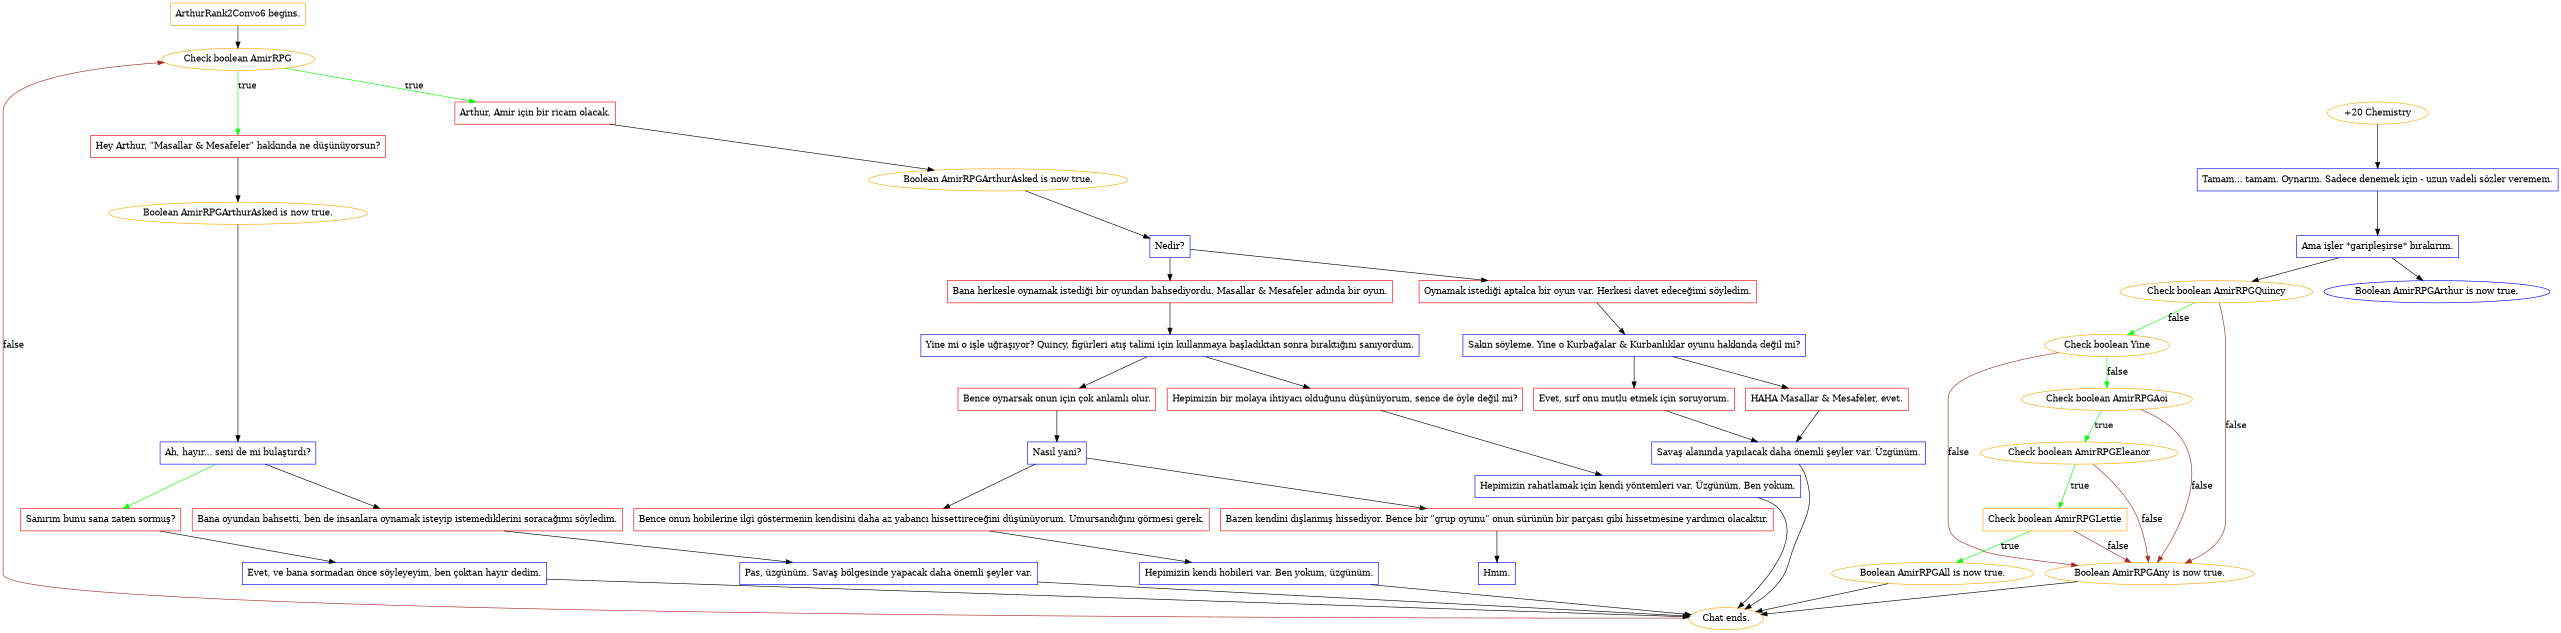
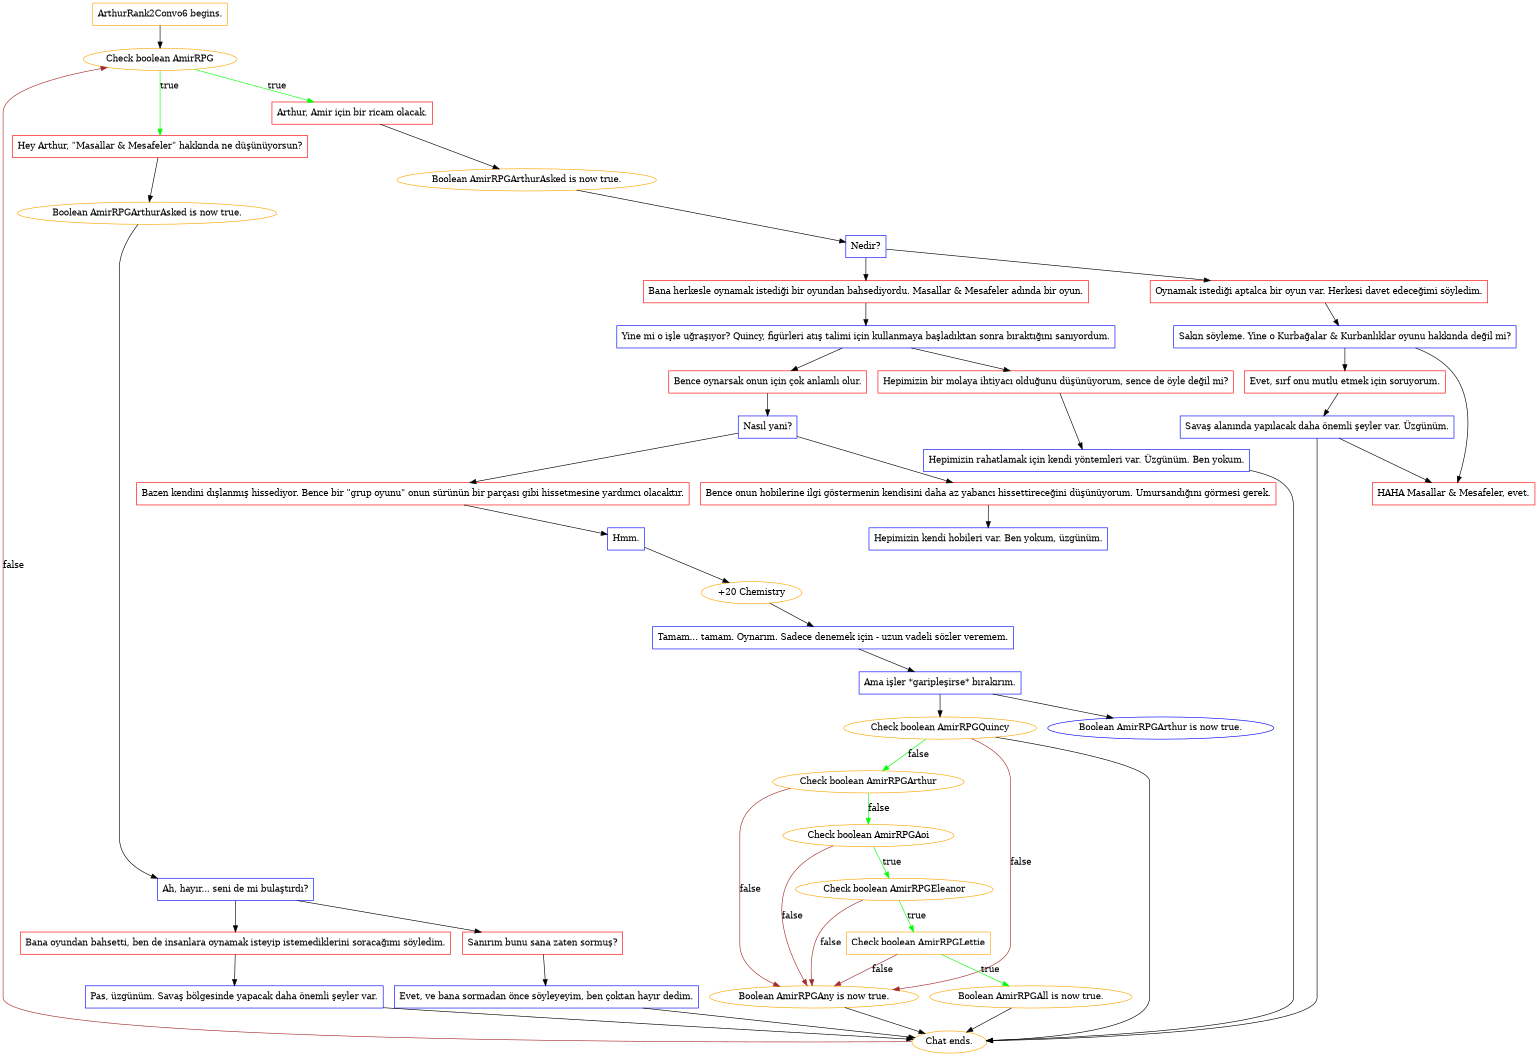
node "Check boolean Yine": label "Check boolean Yine" -> "Check boolean AmirRPGArthur"
edge "HAHA Masallar & Mesafeler, evet." -> "Savaş alanında yapılacak daha önemli şeyler var. Üzgünüm.": reversed
edge "Ah, hayır... seni de mi bulaştırdı?" -> "Sanırım bunu sana zaten sormuş?": color green -> black
edge "Hmm." -> "+20 Chemistry": added
edge "Hepimizin kendi hobileri var. Ben yokum, üzgünüm." -> "Chat ends.": now "Check boolean AmirRPGQuincy" -> "Chat ends."
